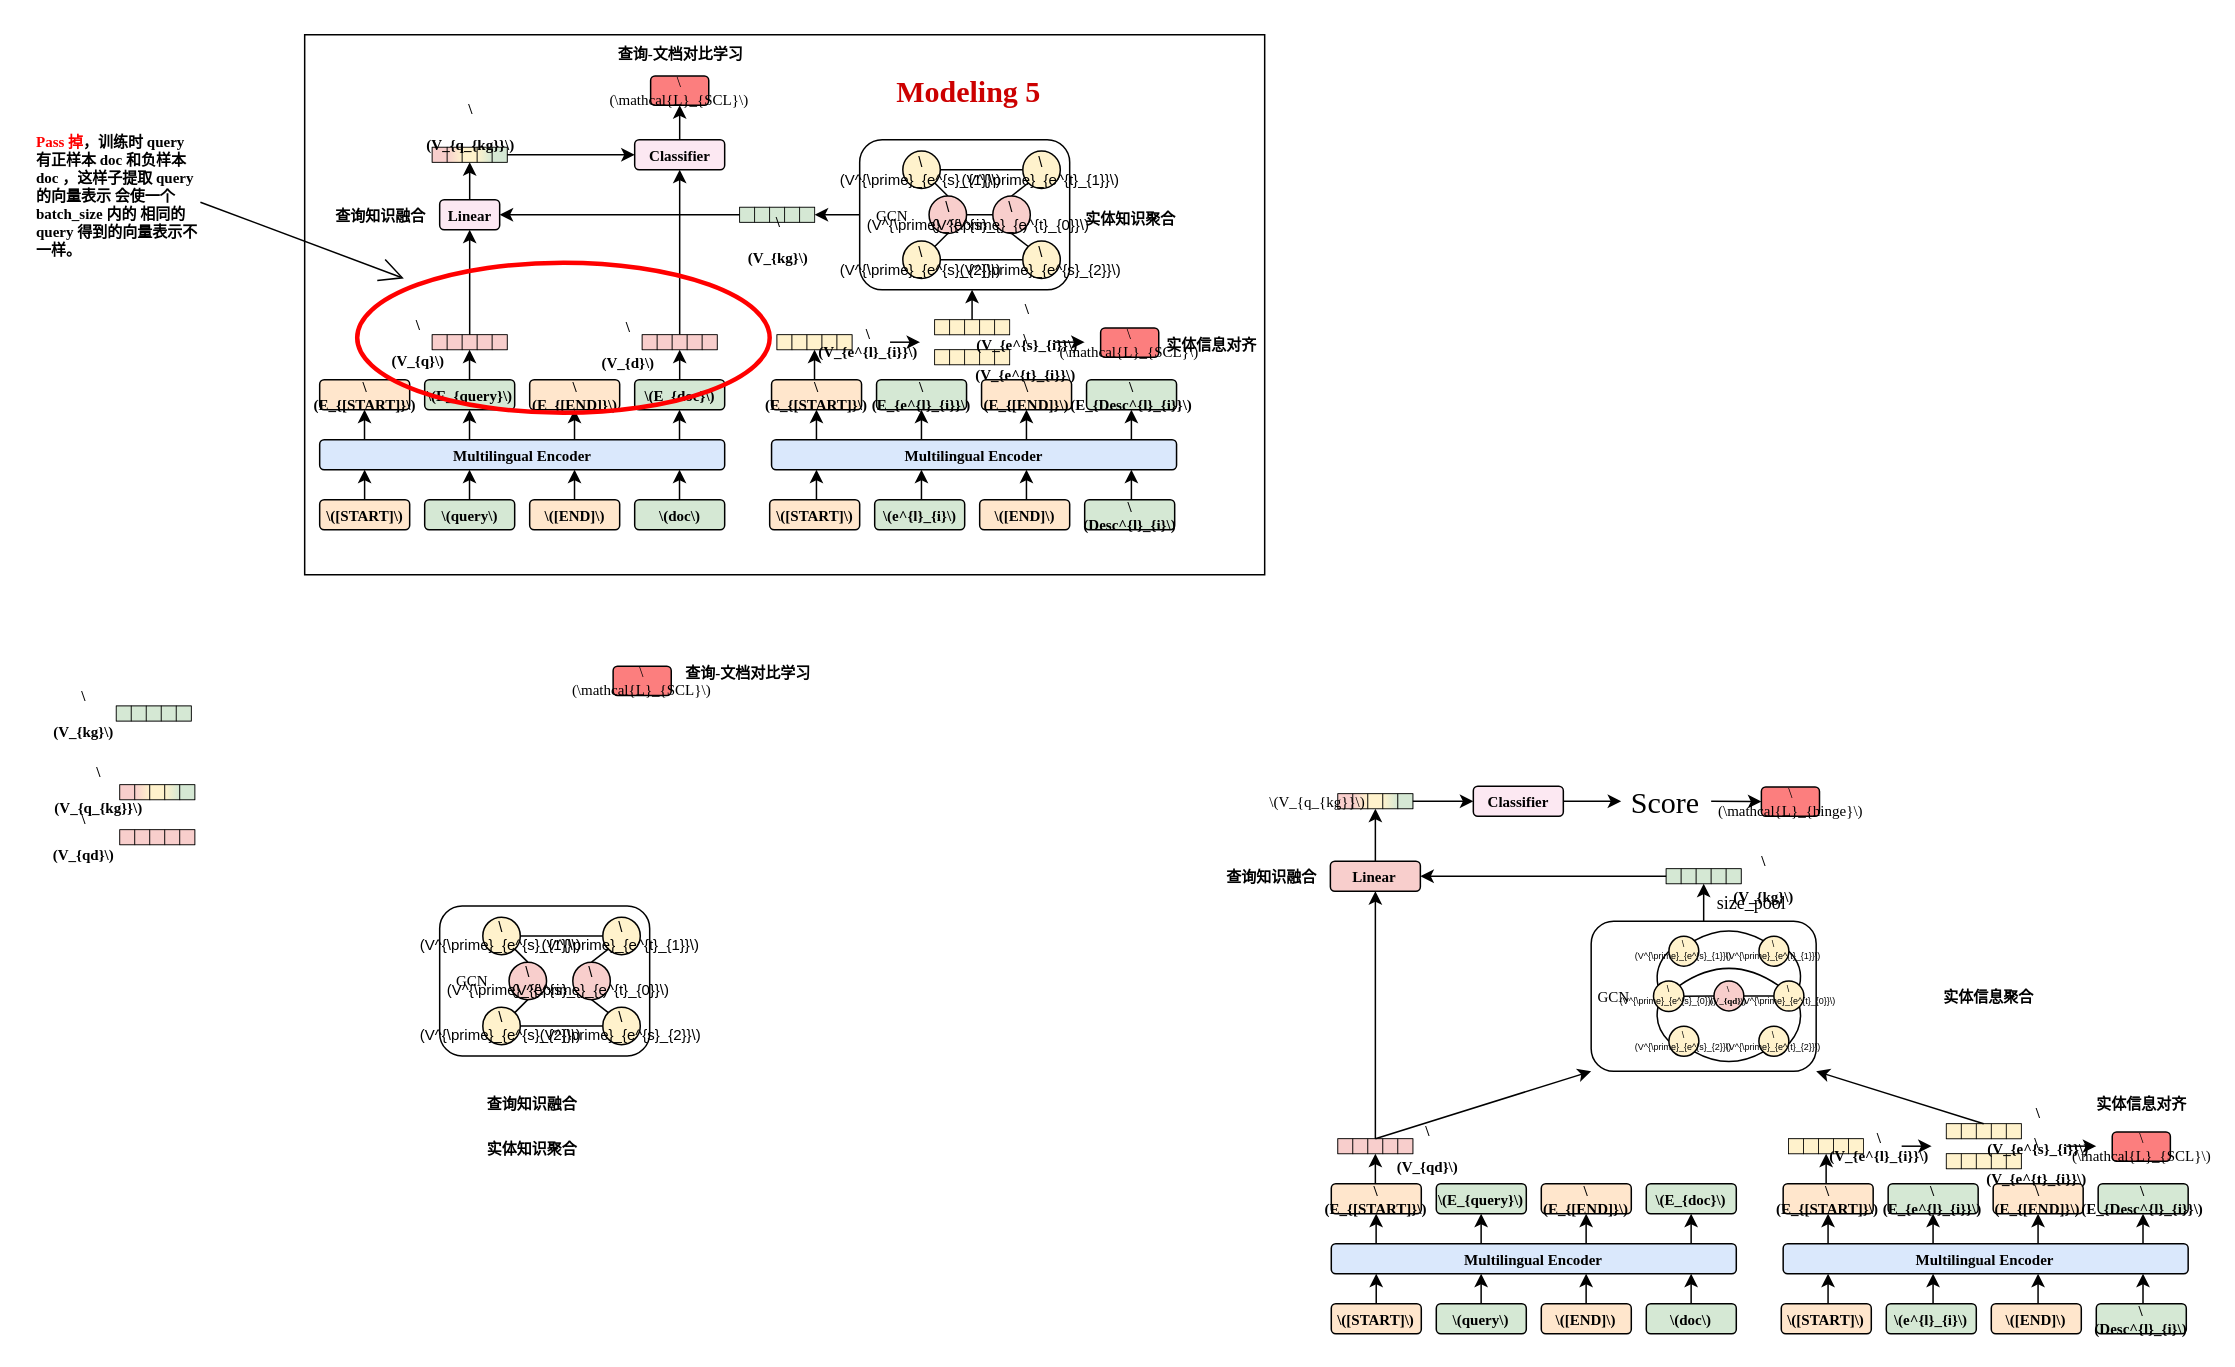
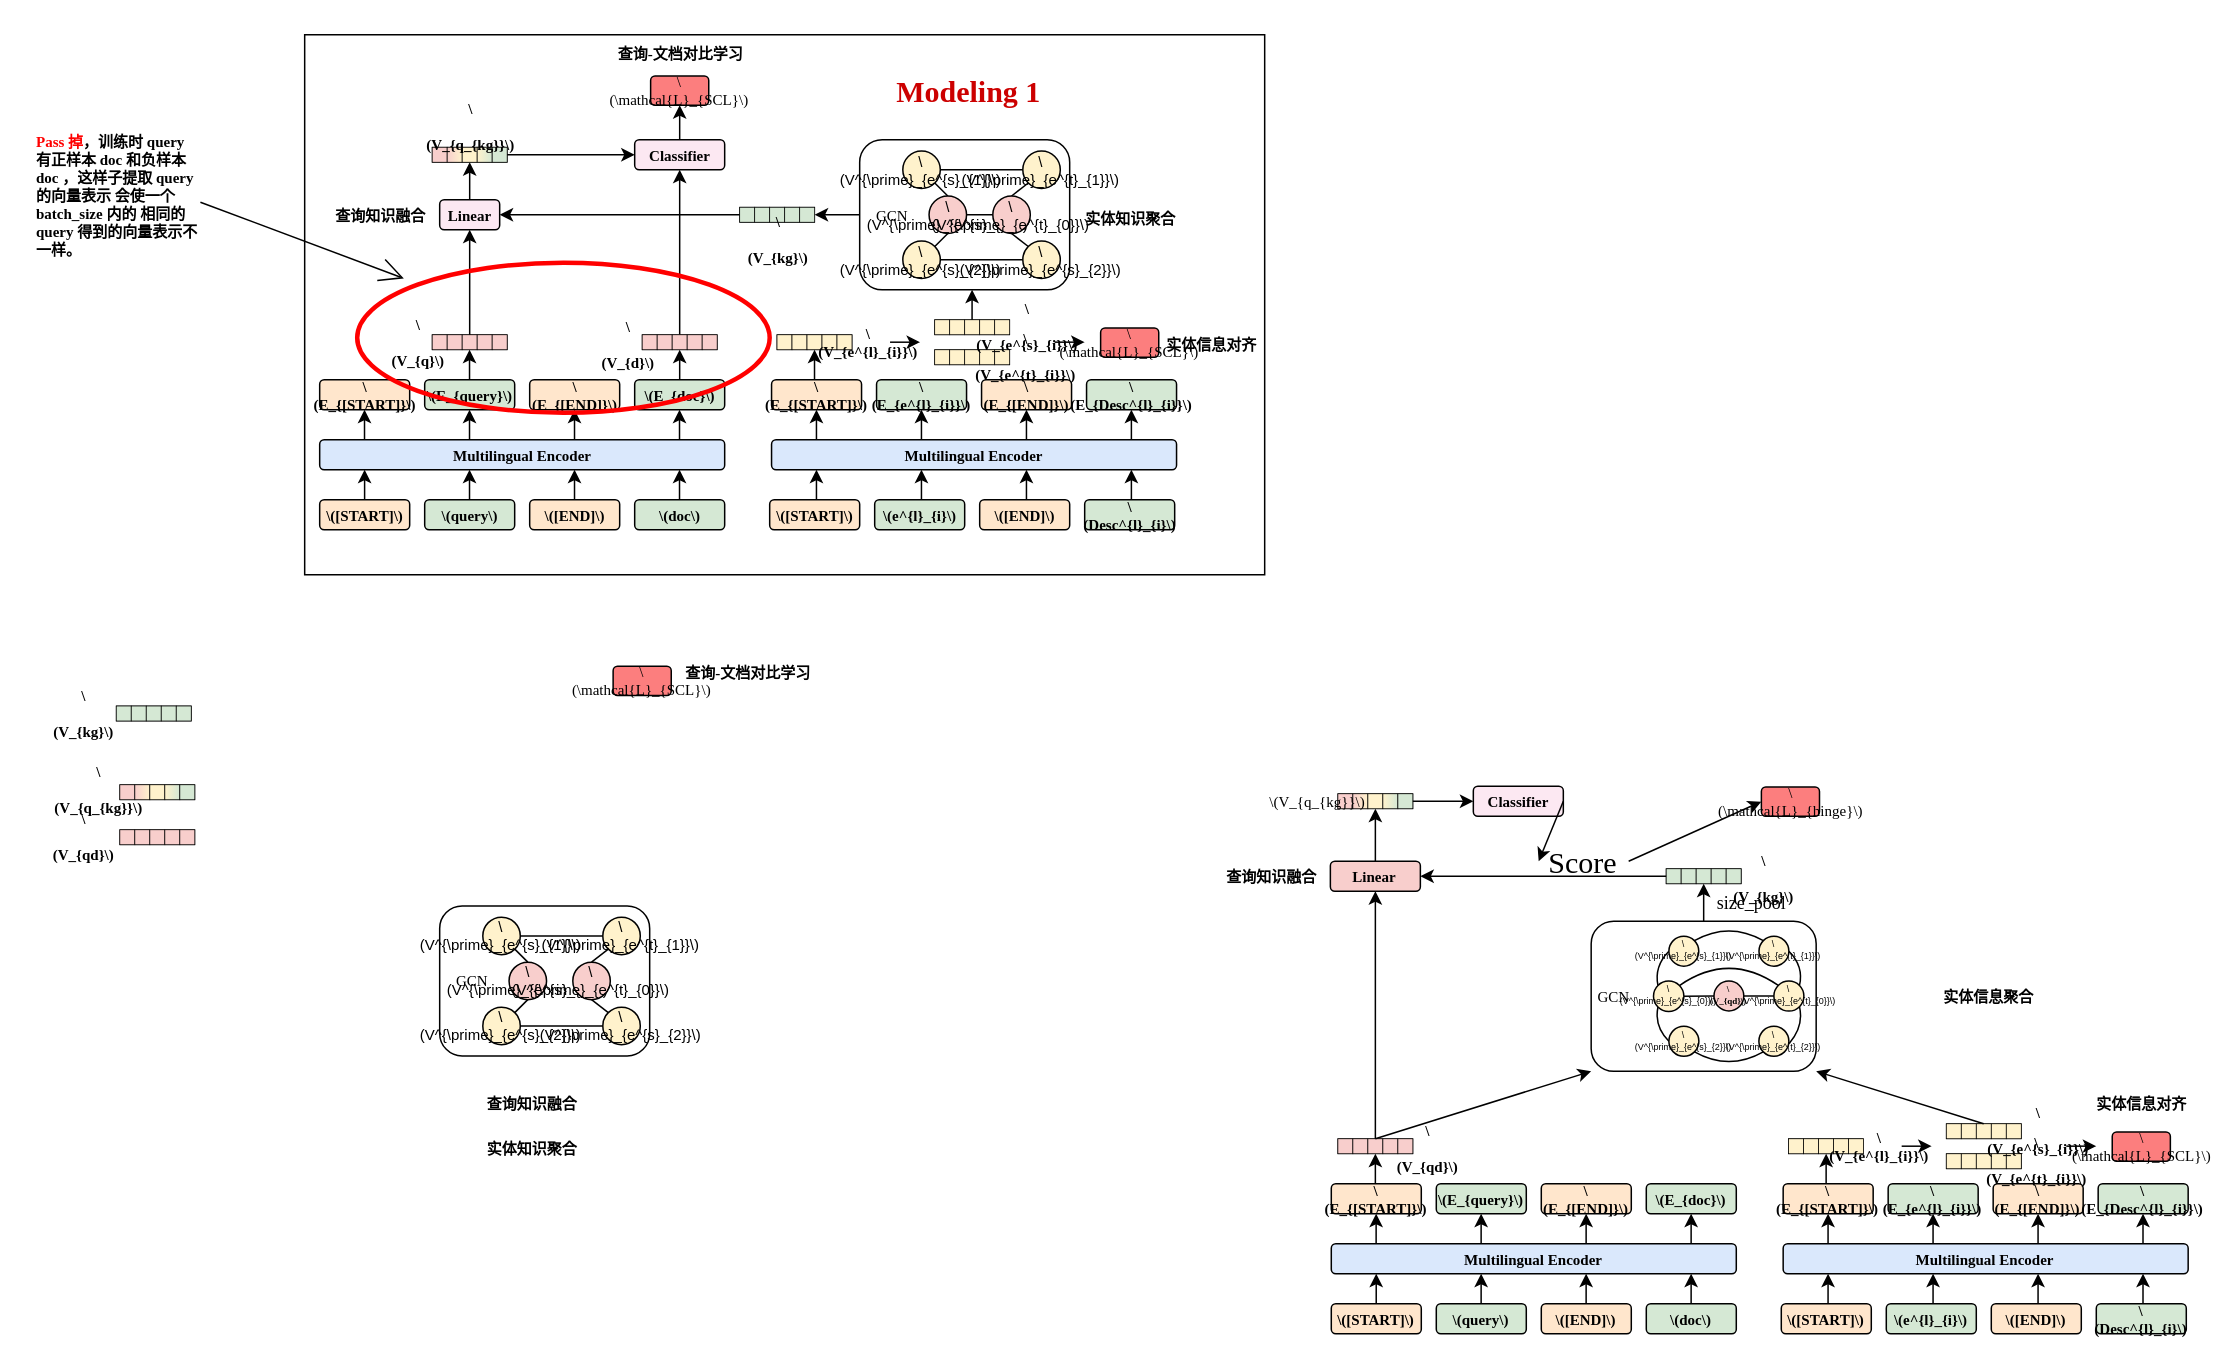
node "Modeling 5": label "Modeling 5" -> "Modeling 1"
node "Score": moved (1666, 801) -> (1584, 861)
